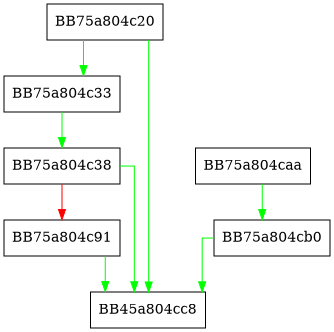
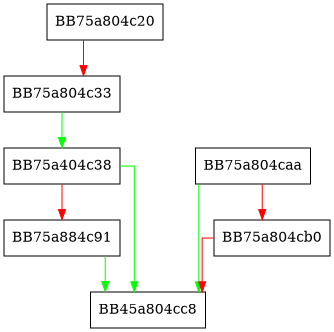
edge "BB75a804c20" -> "BB75a804c33": color green -> red
edge "BB75a804c20" -> "BB45a804cc8": now "BB75a804caa" -> "BB45a804cc8"
node "BB75a804c38": label "BB75a804c38" -> "BB75a404c38"
edge "BB75a804caa" -> "BB75a804cb0": color green -> red
node "BB75a804c91": label "BB75a804c91" -> "BB75a884c91"
edge "BB75a804cb0" -> "BB45a804cc8": color green -> red
